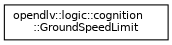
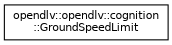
node "opendlv::logic::cognition ::GroundSpeedLimit": label "opendlv::logic::cognition ::GroundSpeedLimit" -> "opendlv::opendlv::cognition ::GroundSpeedLimit"
